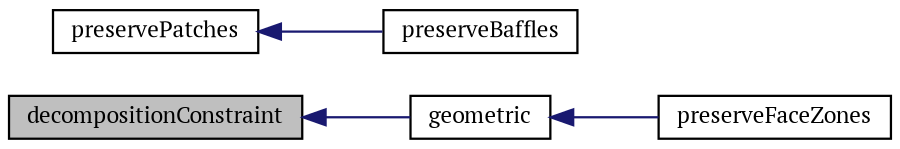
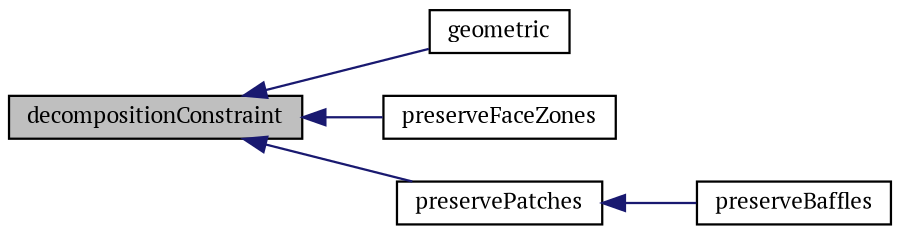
edge "preserveFaceZones" -> "geometric": now "preserveFaceZones" -> "decompositionConstraint"
edge "preservePatches" -> "decompositionConstraint": added
